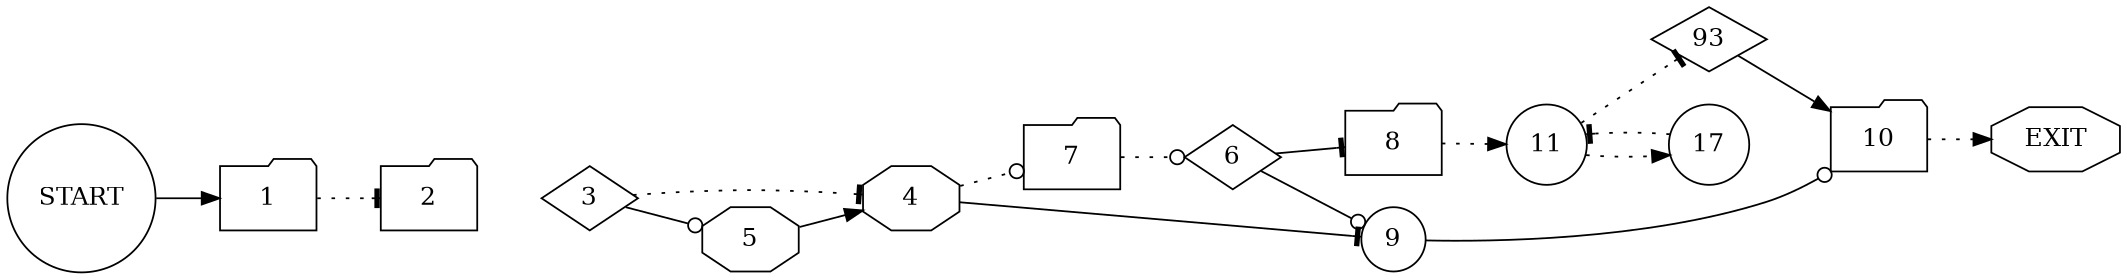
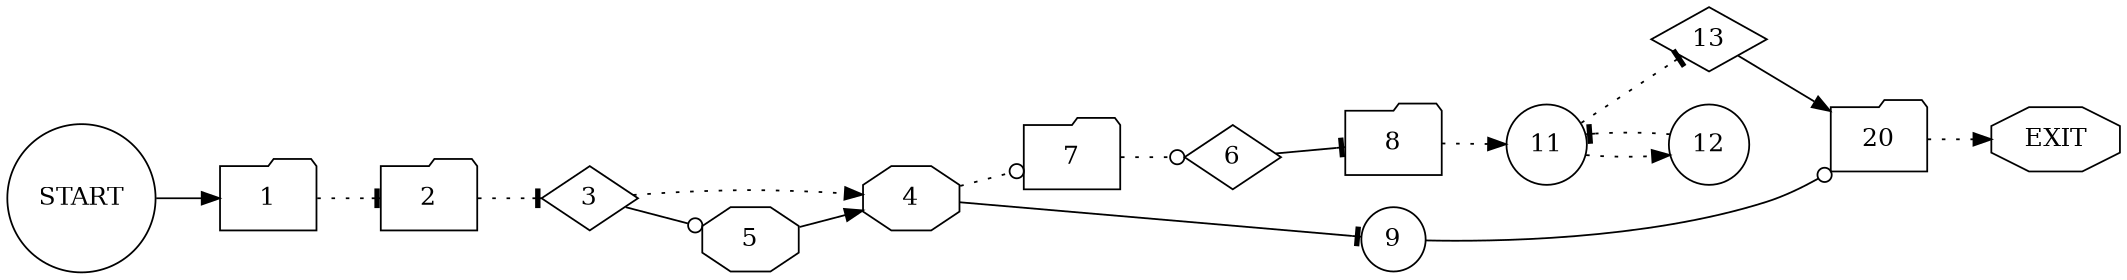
node "93": label "93" -> "13"
node "10": label "10" -> "20"
node "17": label "17" -> "12"
edge "3" -> "4": arrowhead tee -> normal
edge "6" -> "9": removed
edge "2" -> "3": added
